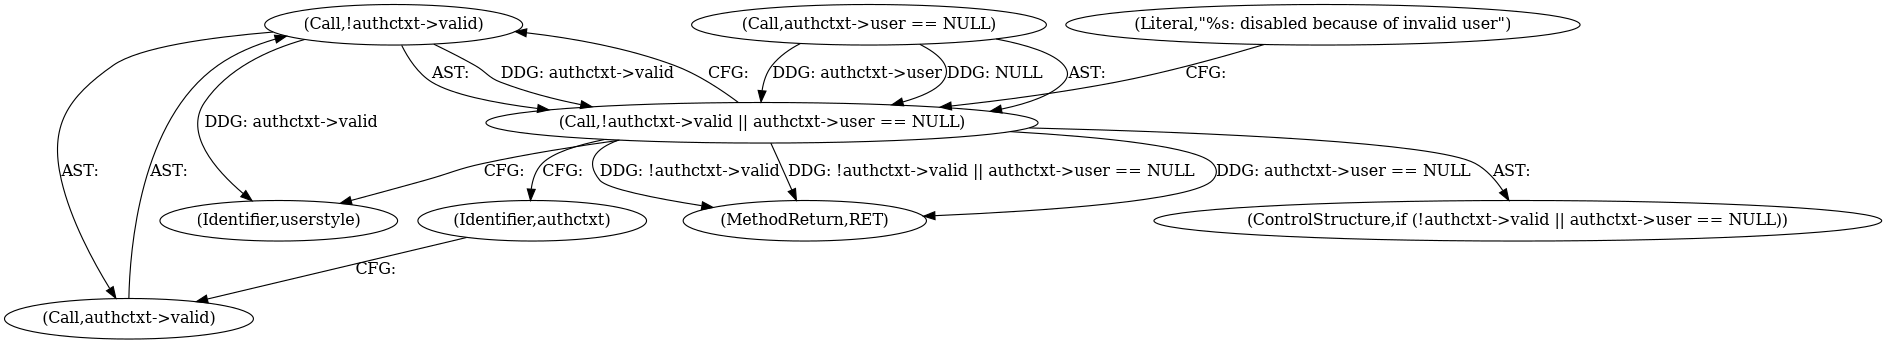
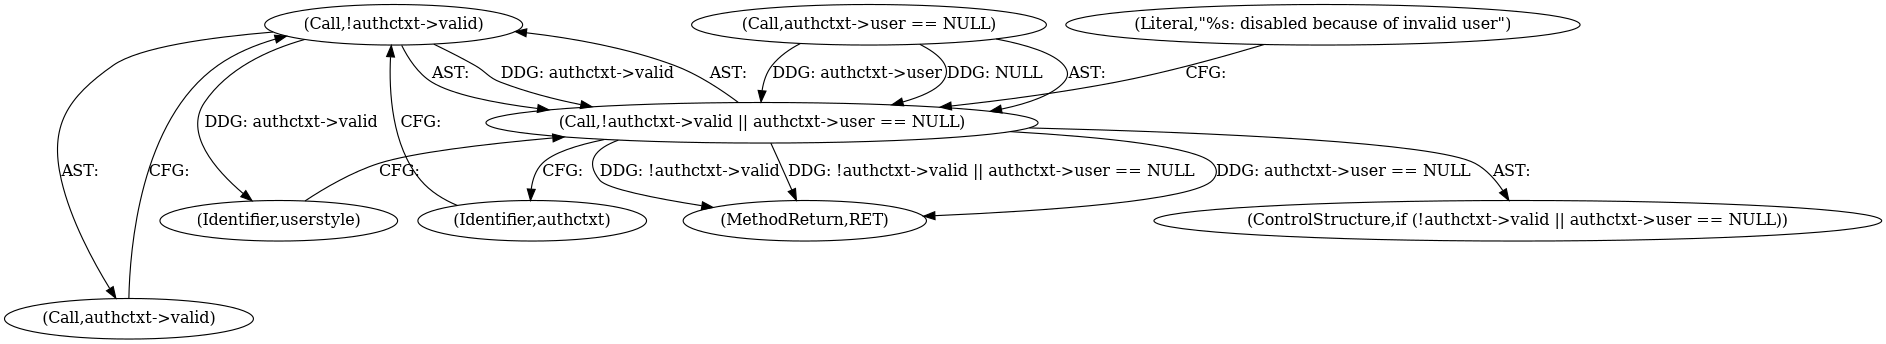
edge "(Call,!authctxt->valid || authctxt->user == NULL)" -> "(Call,!authctxt->valid)": label "CFG: " -> "AST: "
edge "(Call,!authctxt->valid || authctxt->user == NULL)" -> "(Identifier,userstyle)": reversed
edge "(Call,authctxt->valid)" -> "(Call,!authctxt->valid)": label "AST: " -> "CFG: "
edge "(Identifier,authctxt)" -> "(Call,authctxt->valid)": now "(Identifier,authctxt)" -> "(Call,!authctxt->valid)"
